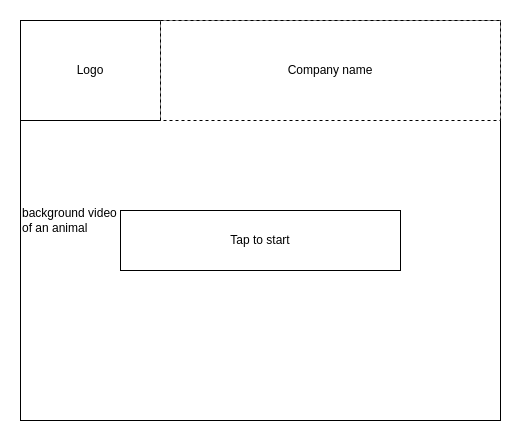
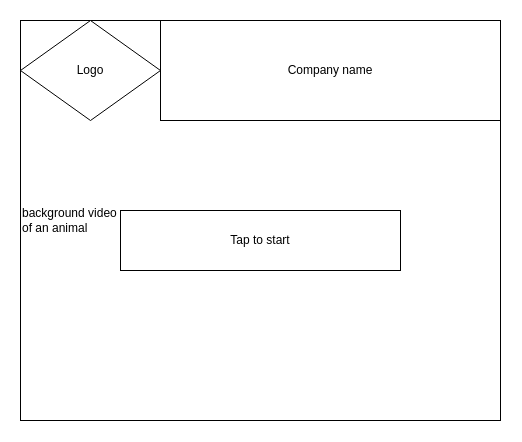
node "Logo": shape rectangle -> diamond
node "Company name": style dashed -> solid
